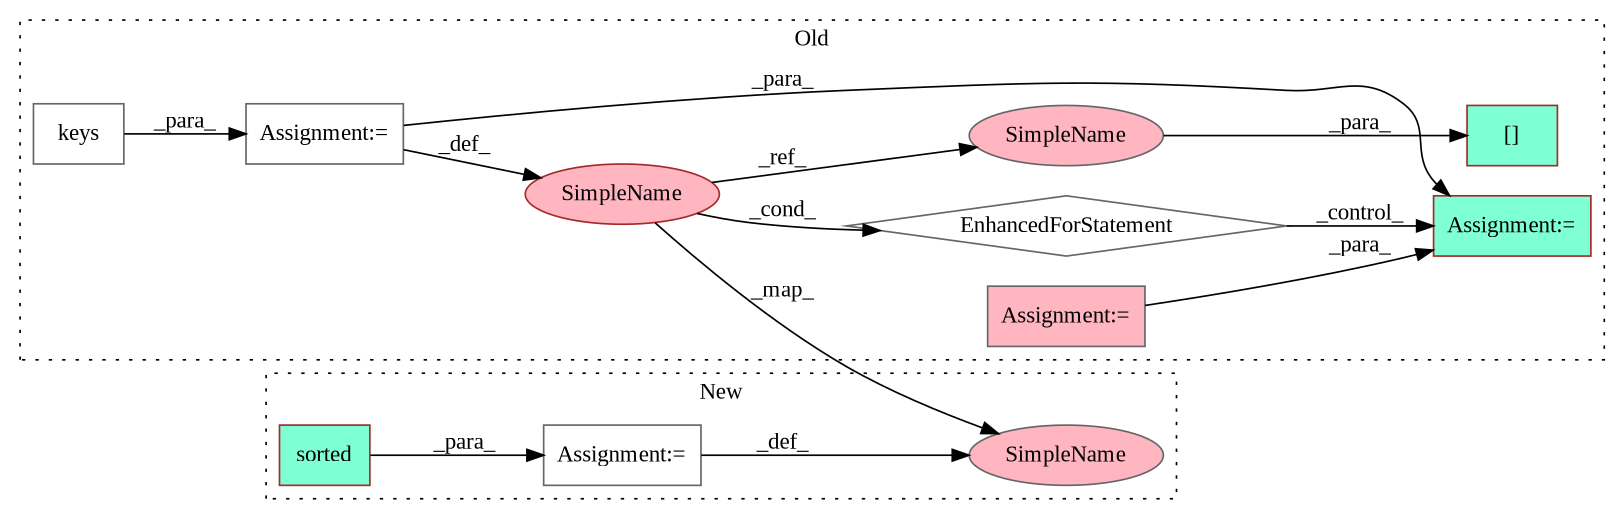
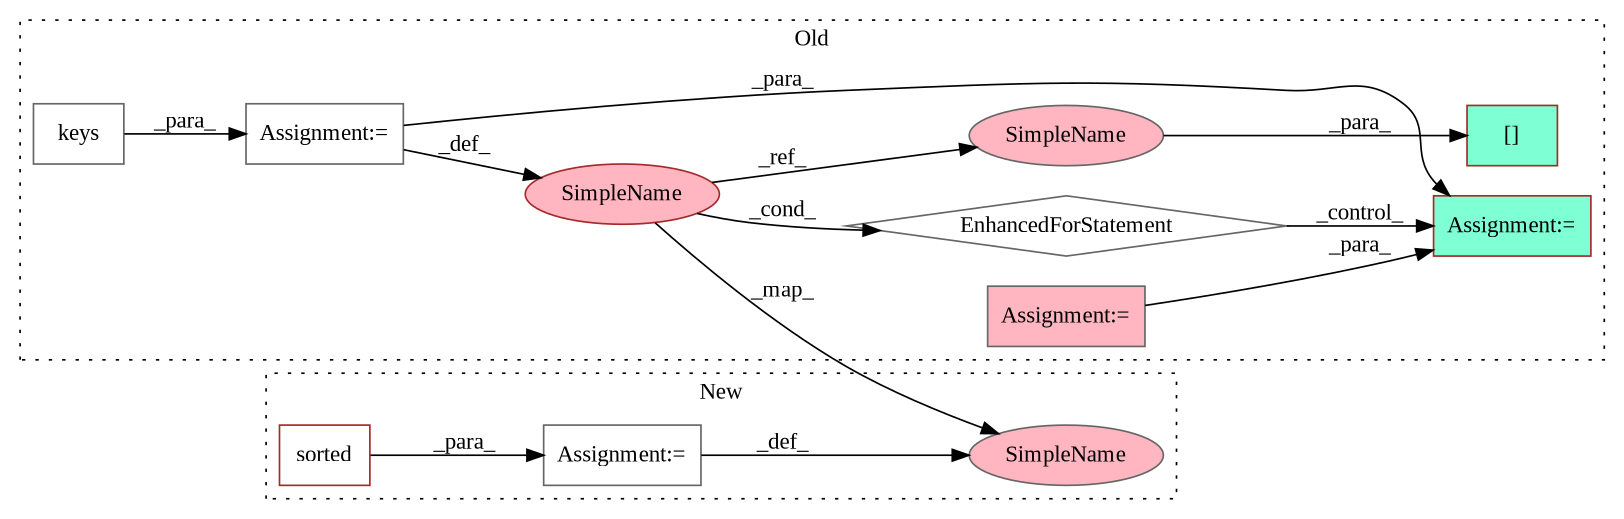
node "sorted": fillcolor aquamarine -> white
